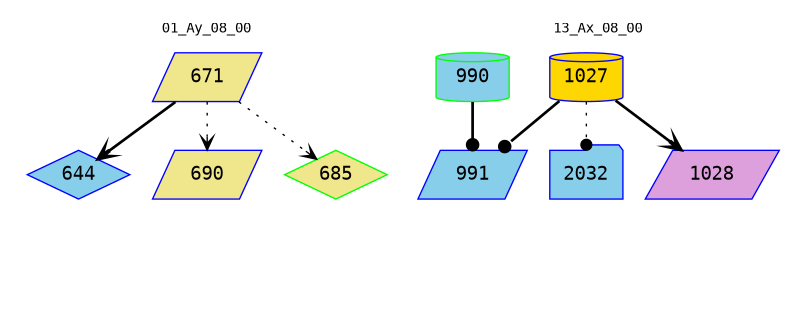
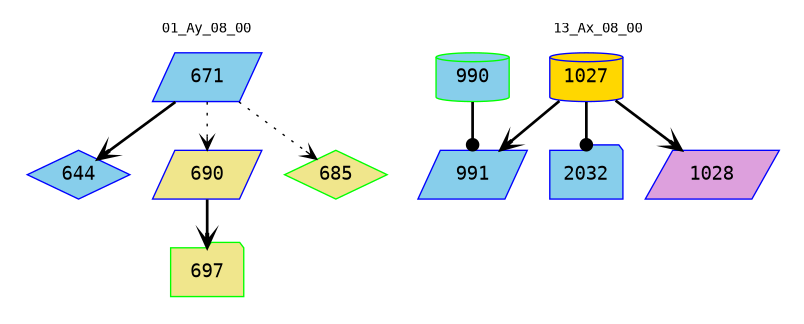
node "671": fillcolor khaki -> skyblue
edge "1027" -> "991": arrowhead dot -> vee
edge "1027" -> "2032": style dotted -> bold
node "697": added
